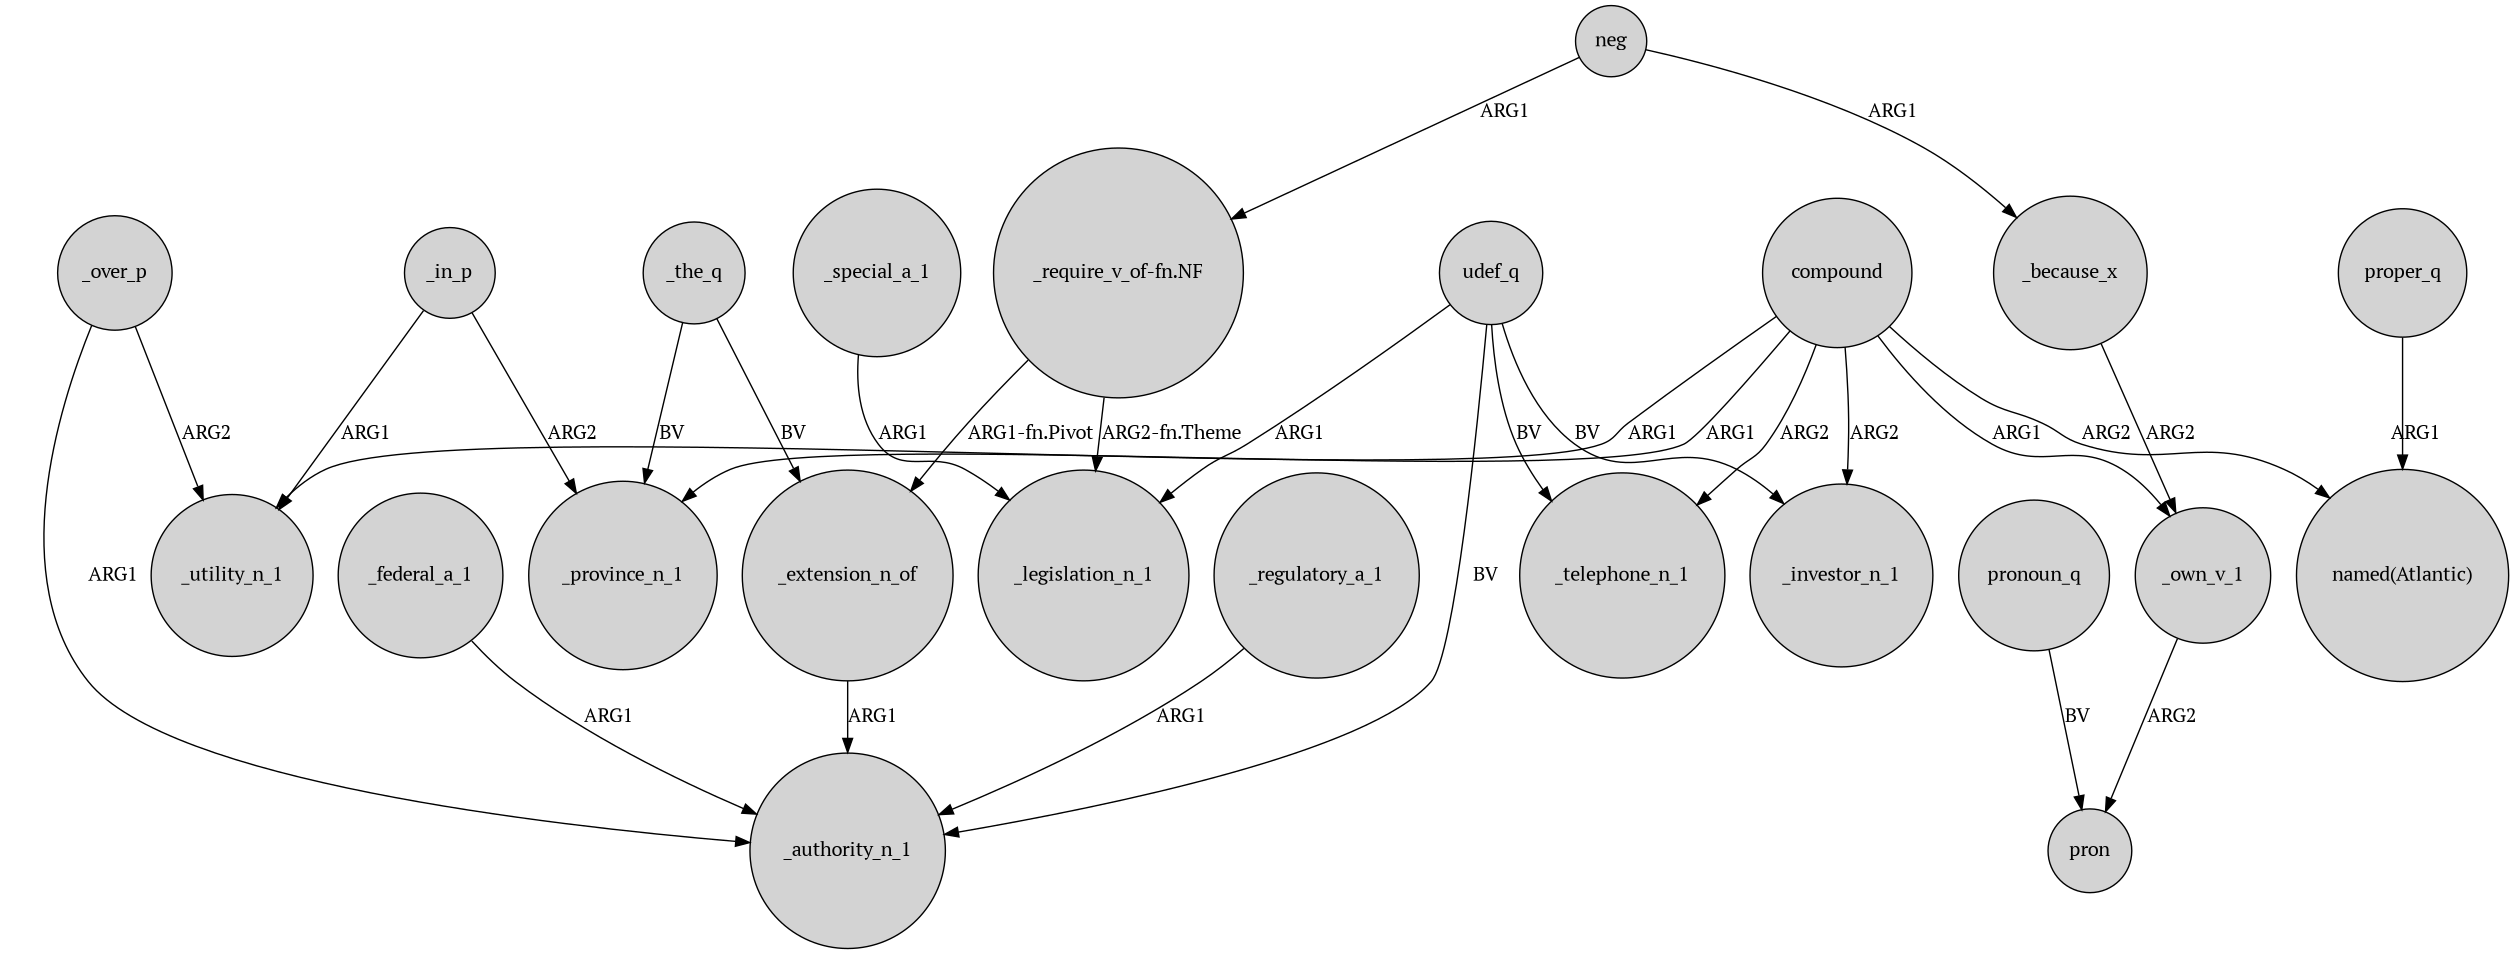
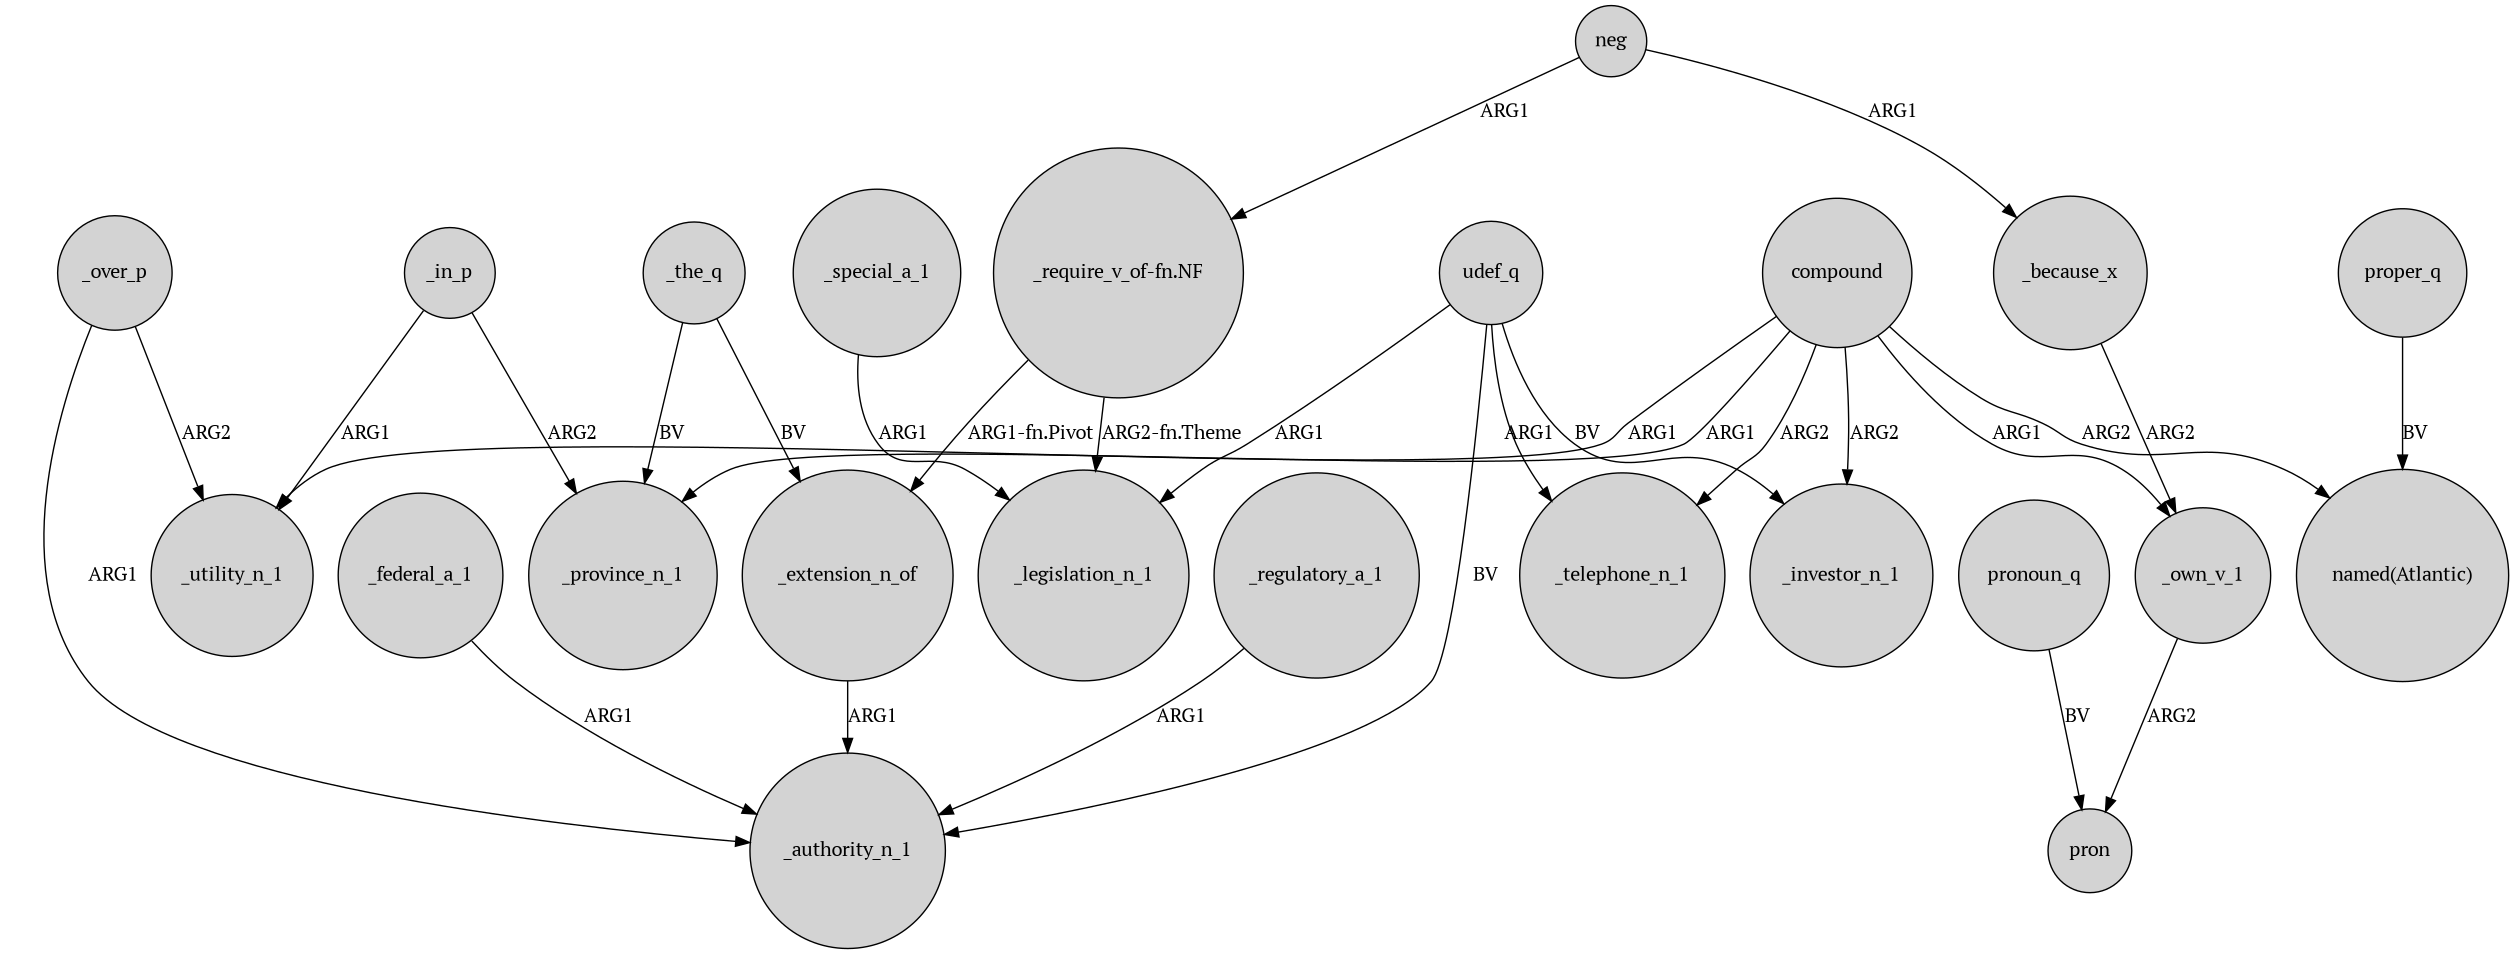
edge "udef_q" -> "_telephone_n_1": label "BV" -> "ARG1"
edge "proper_q" -> "named(Atlantic)": label "ARG1" -> "BV"
